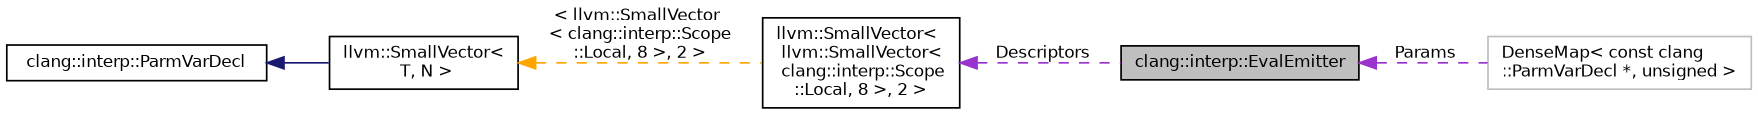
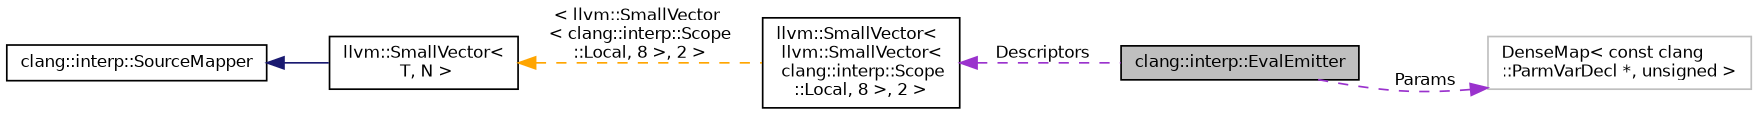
node "clang::interp::ParmVarDecl": label "clang::interp::ParmVarDecl" -> "clang::interp::SourceMapper"
edge "DenseMap< const clang ::ParmVarDecl *, unsigned >" -> "clang::interp::EvalEmitter": reversed
